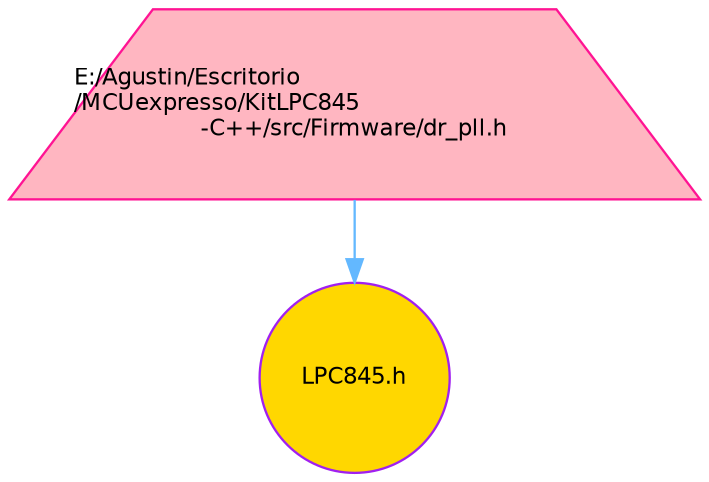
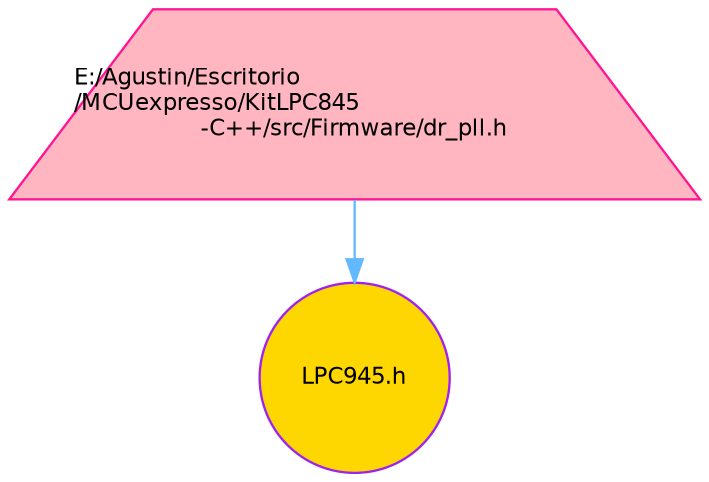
node "LPC845.h": label "LPC845.h" -> "LPC945.h"
